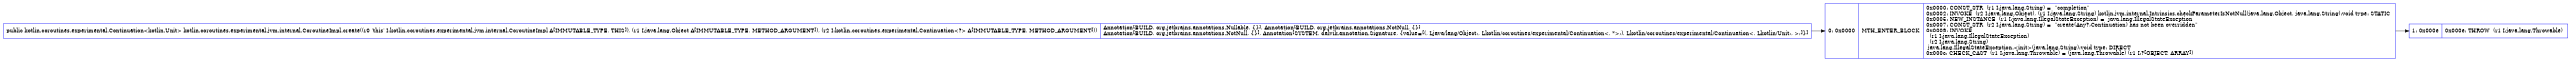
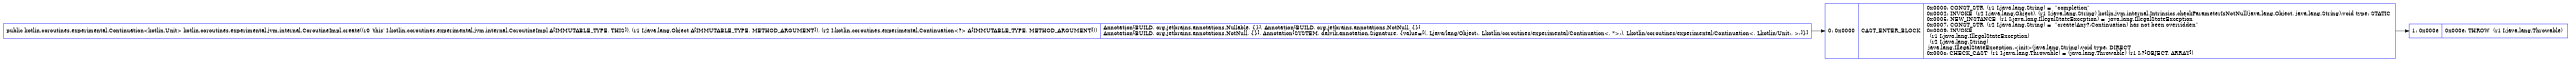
node "0: 0x0000": text "MTH_ENTER_BLOCK" -> "CAST_ENTER_BLOCK"
